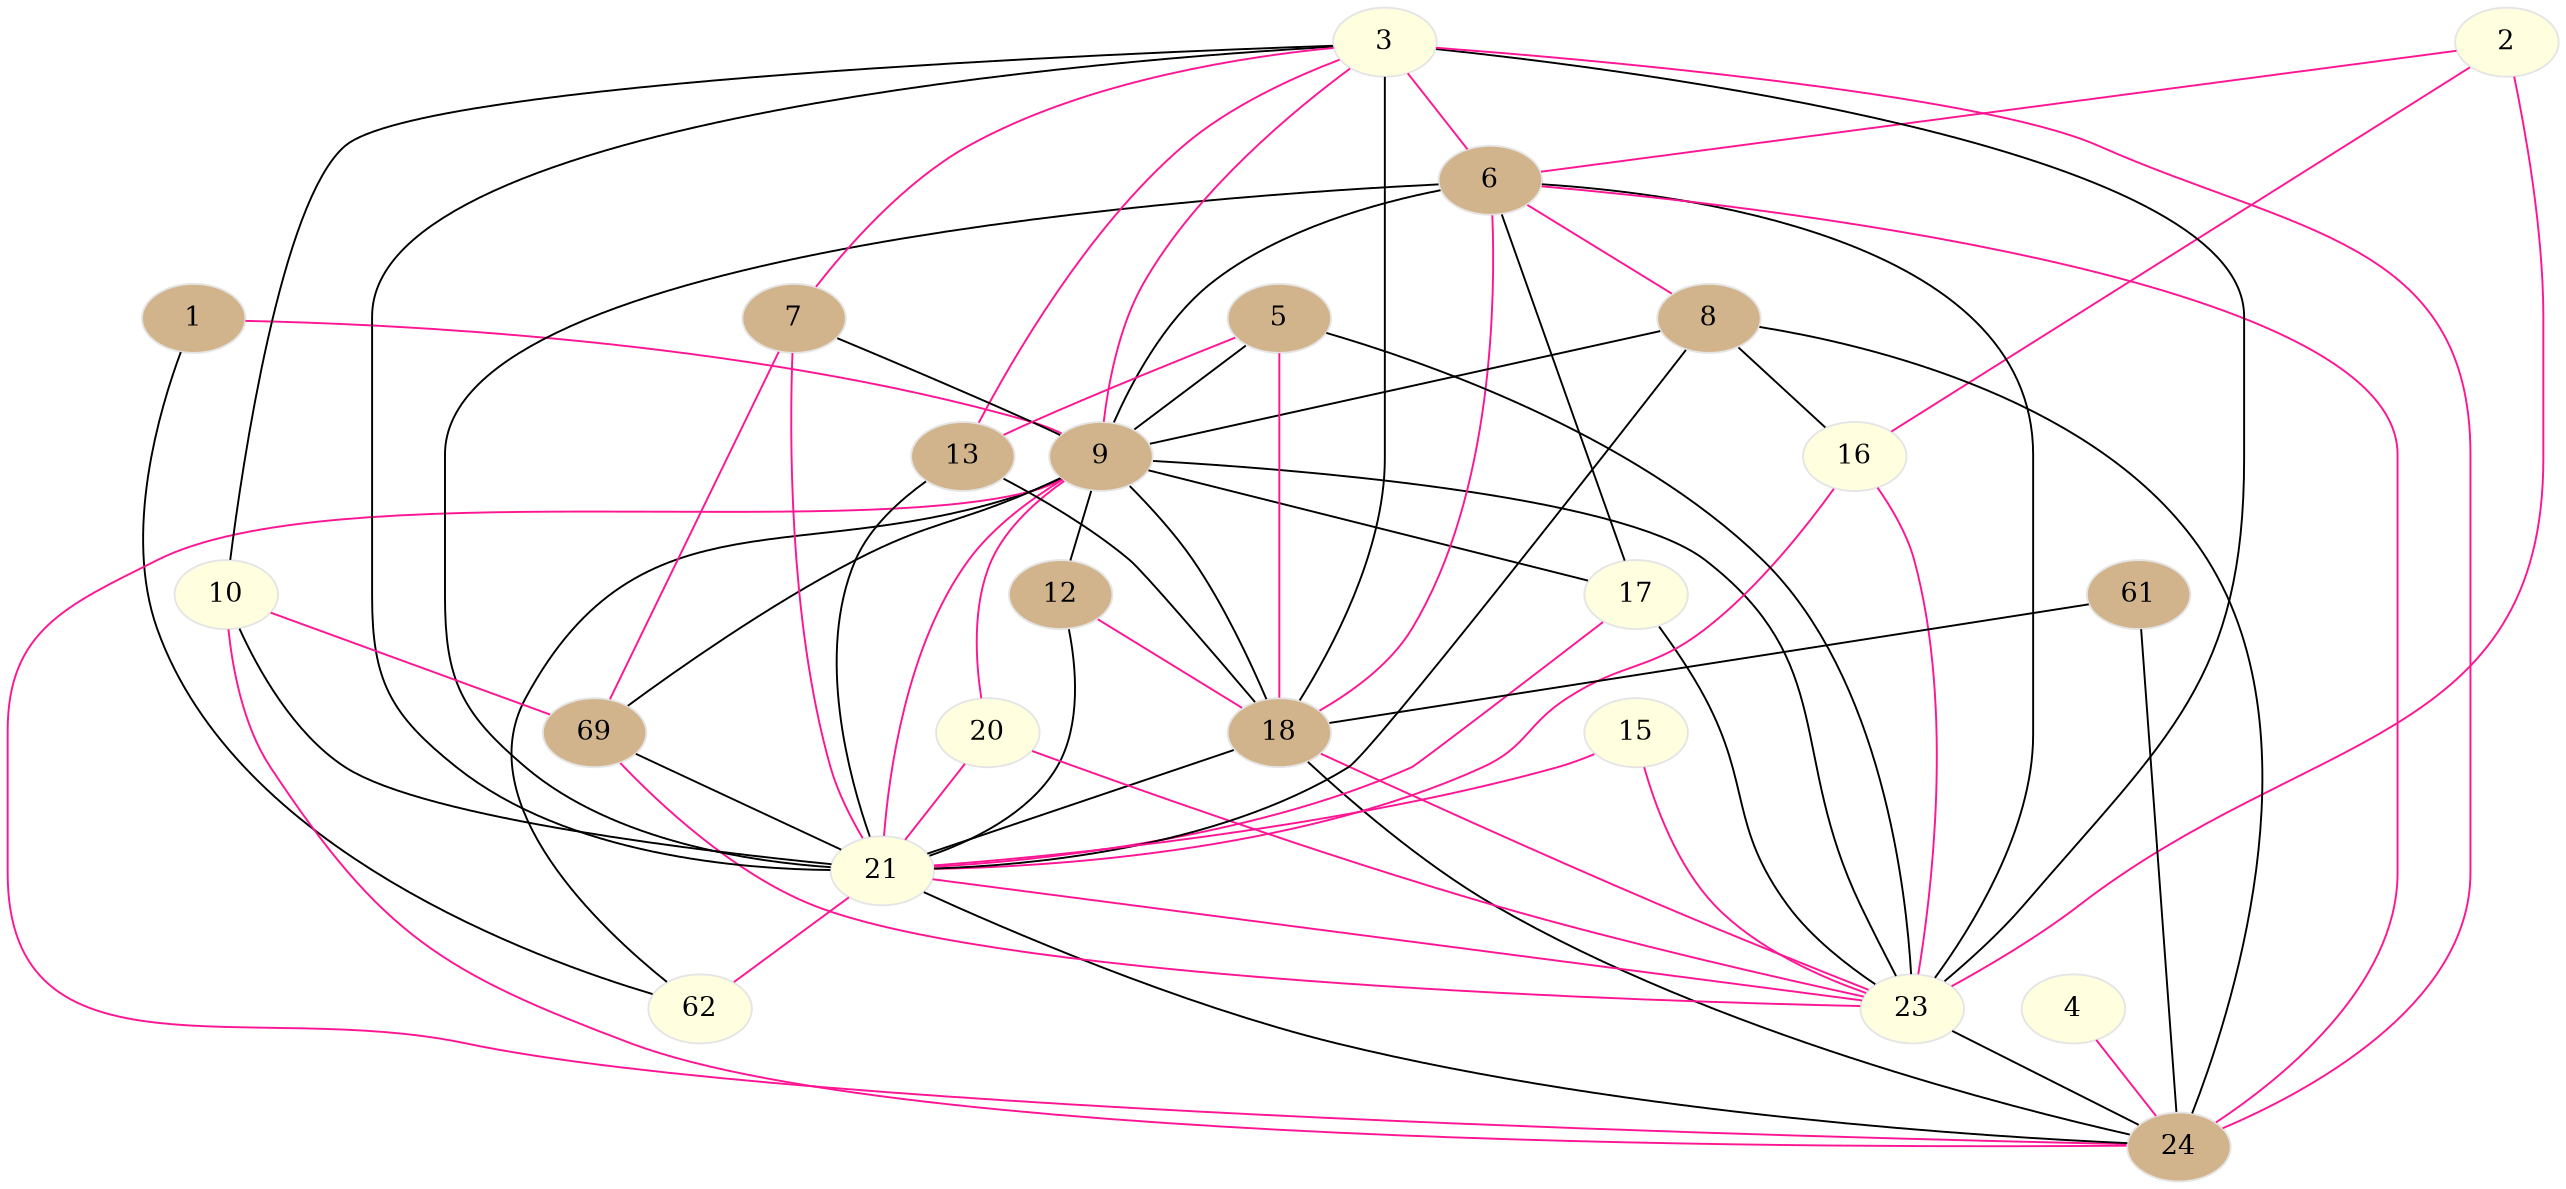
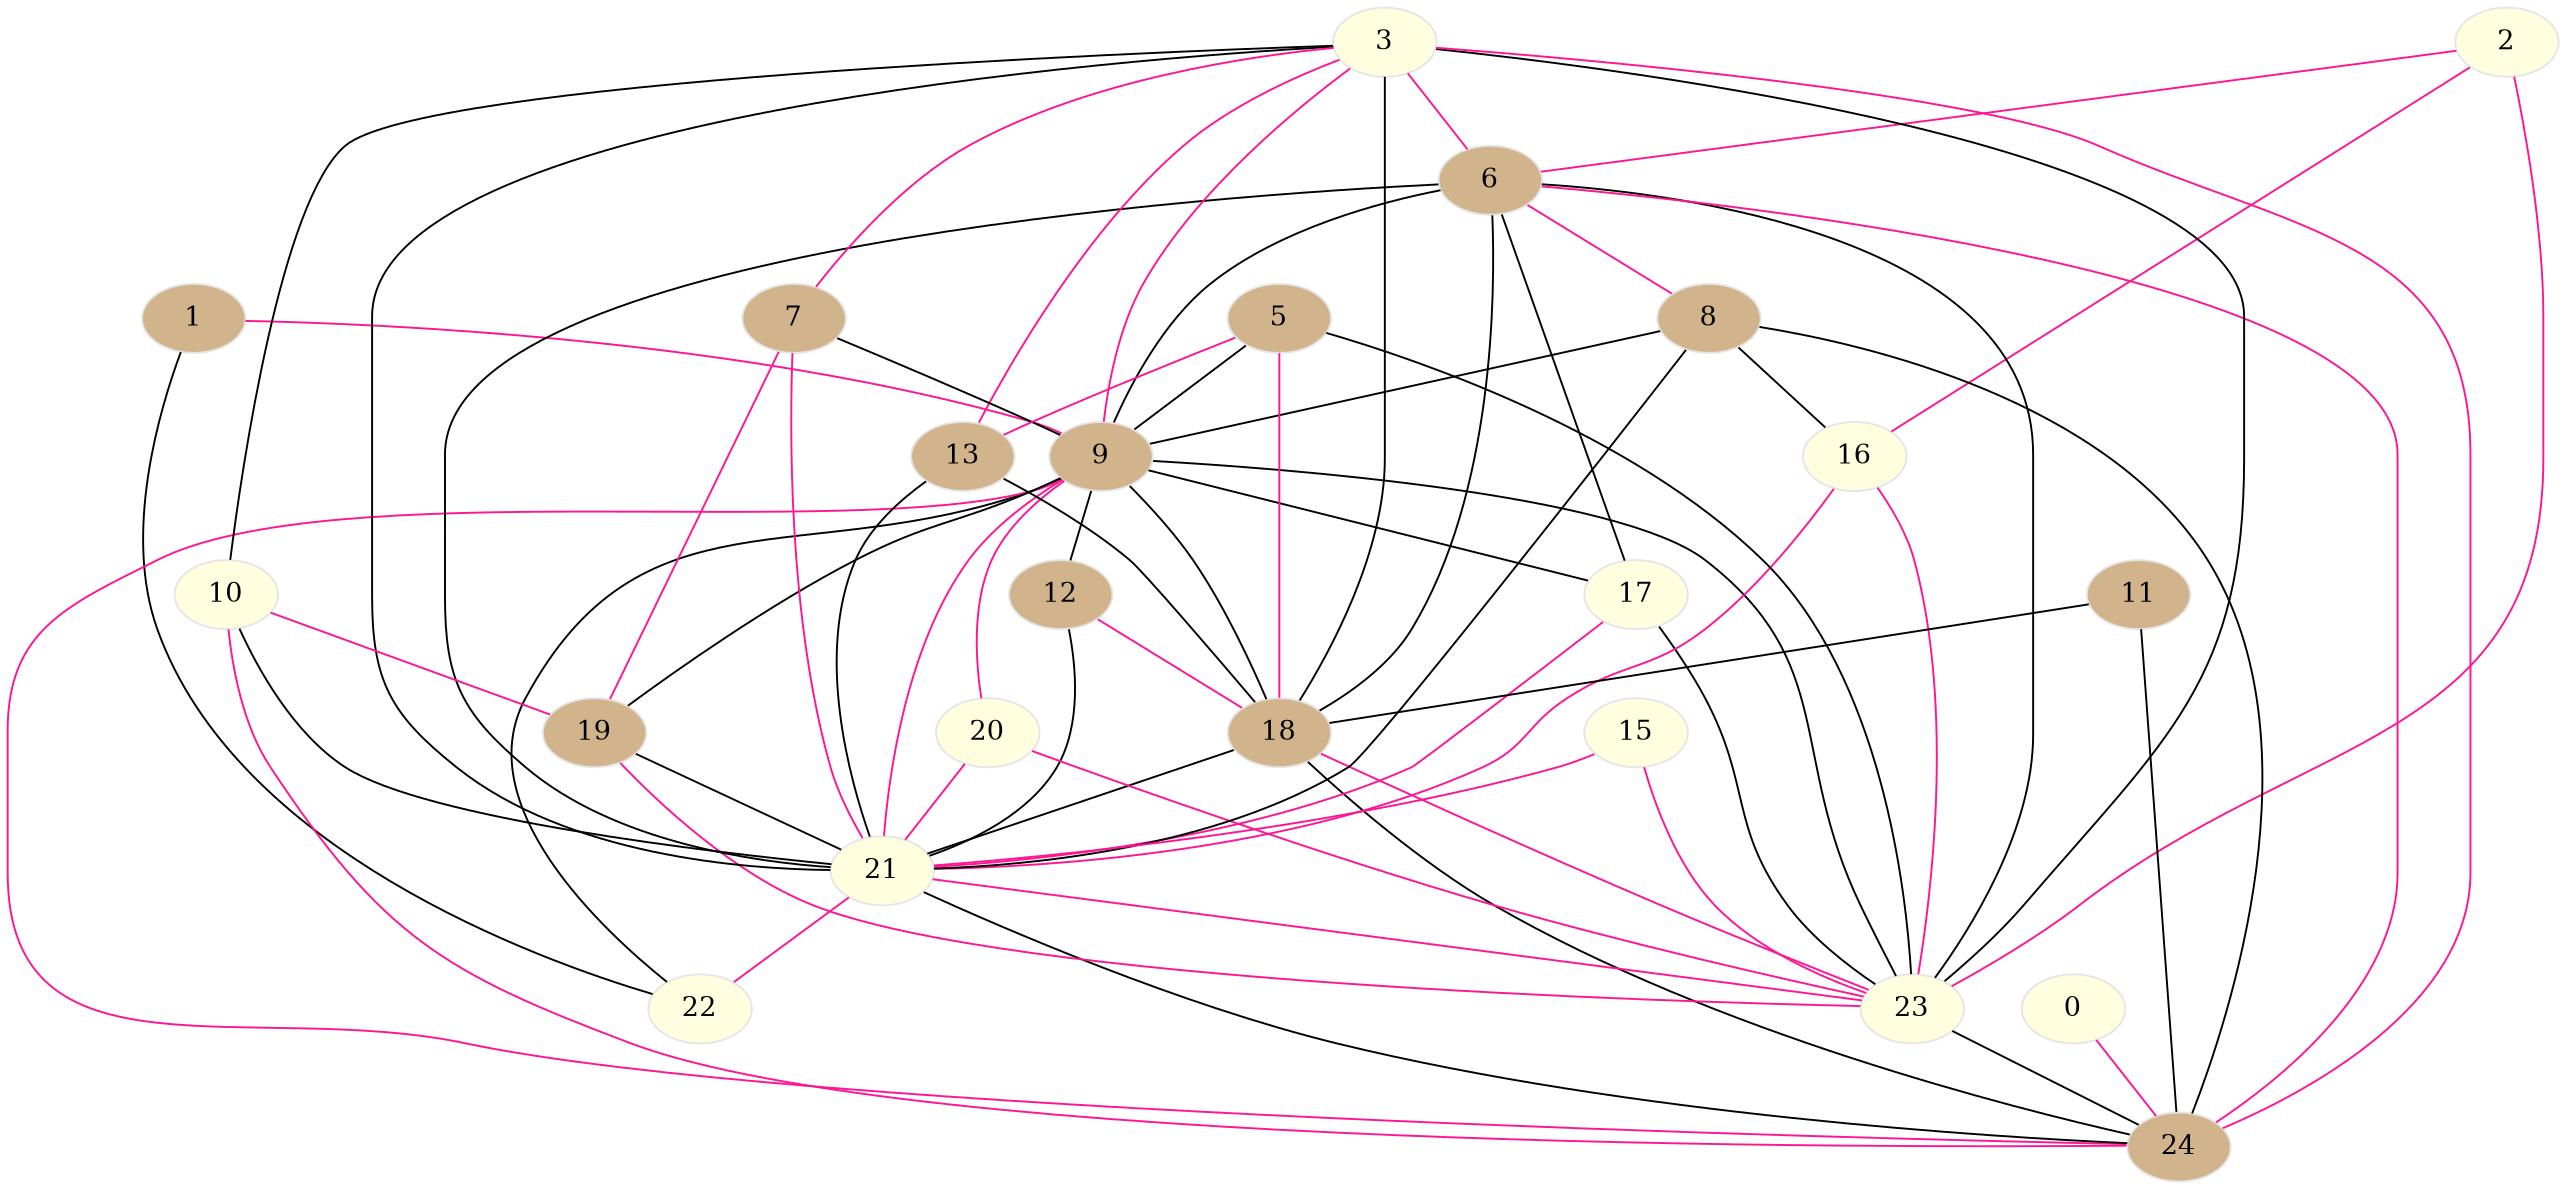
edge "6" -- "18": color deeppink -> black
node "61": label "61" -> "11"
node "69": label "69" -> "19"
node "62": label "62" -> "22"
node "4": label "4" -> "0"
